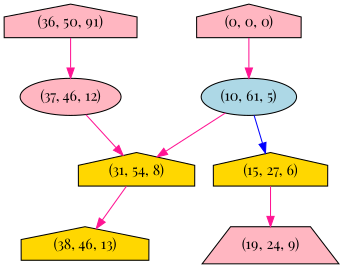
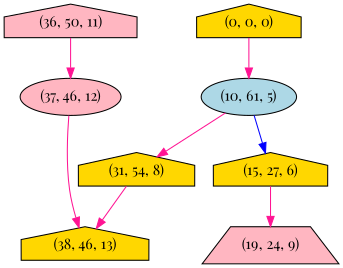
node "(36, 50, 91)": label "(36, 50, 91)" -> "(36, 50, 11)"
node "(0, 0, 0)": fillcolor lightpink -> gold
edge "(37, 46, 12)" -> "(31, 54, 8)": now "(37, 46, 12)" -> "(38, 46, 13)"
